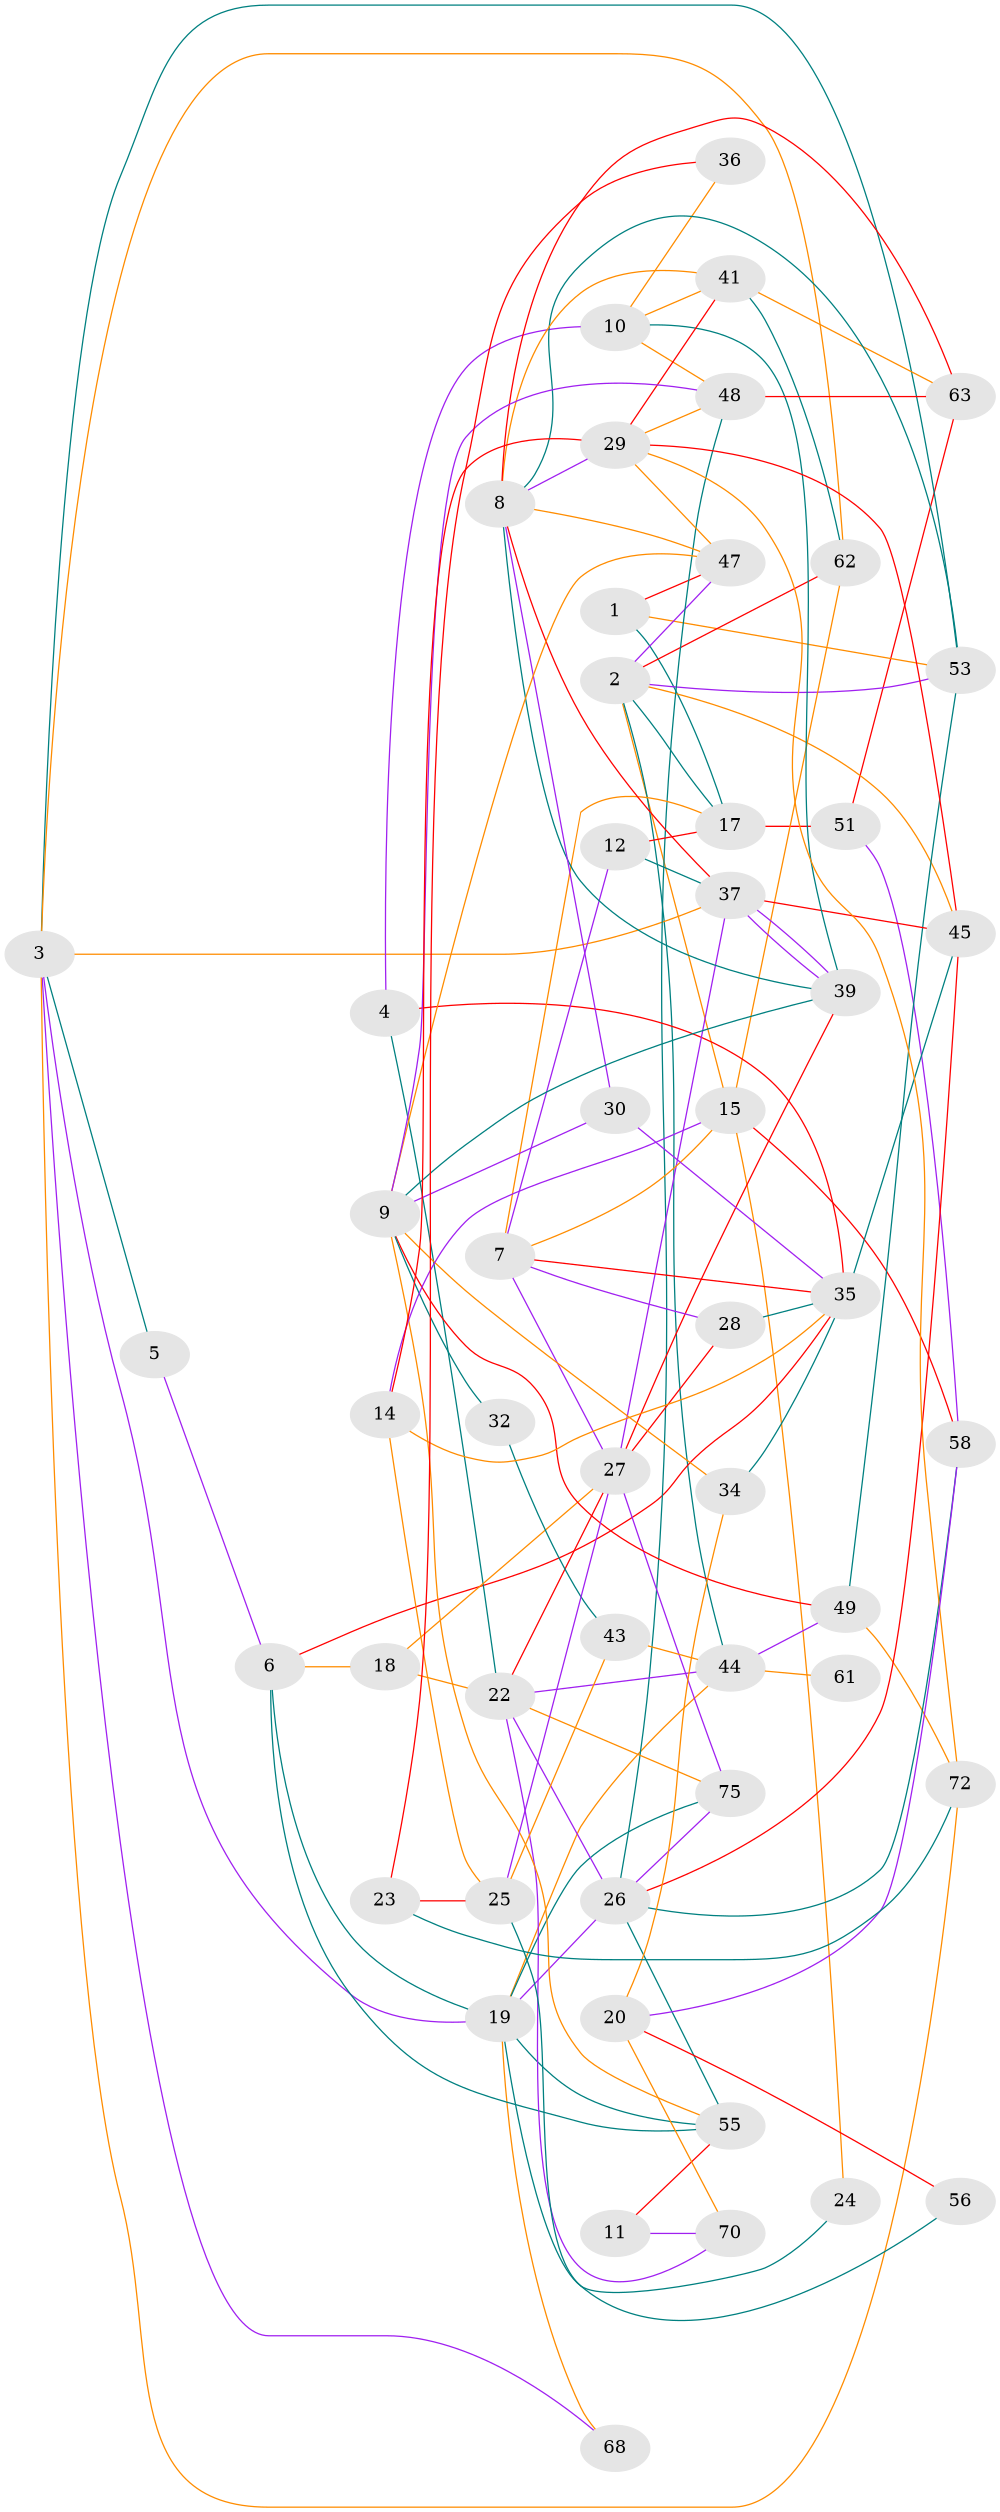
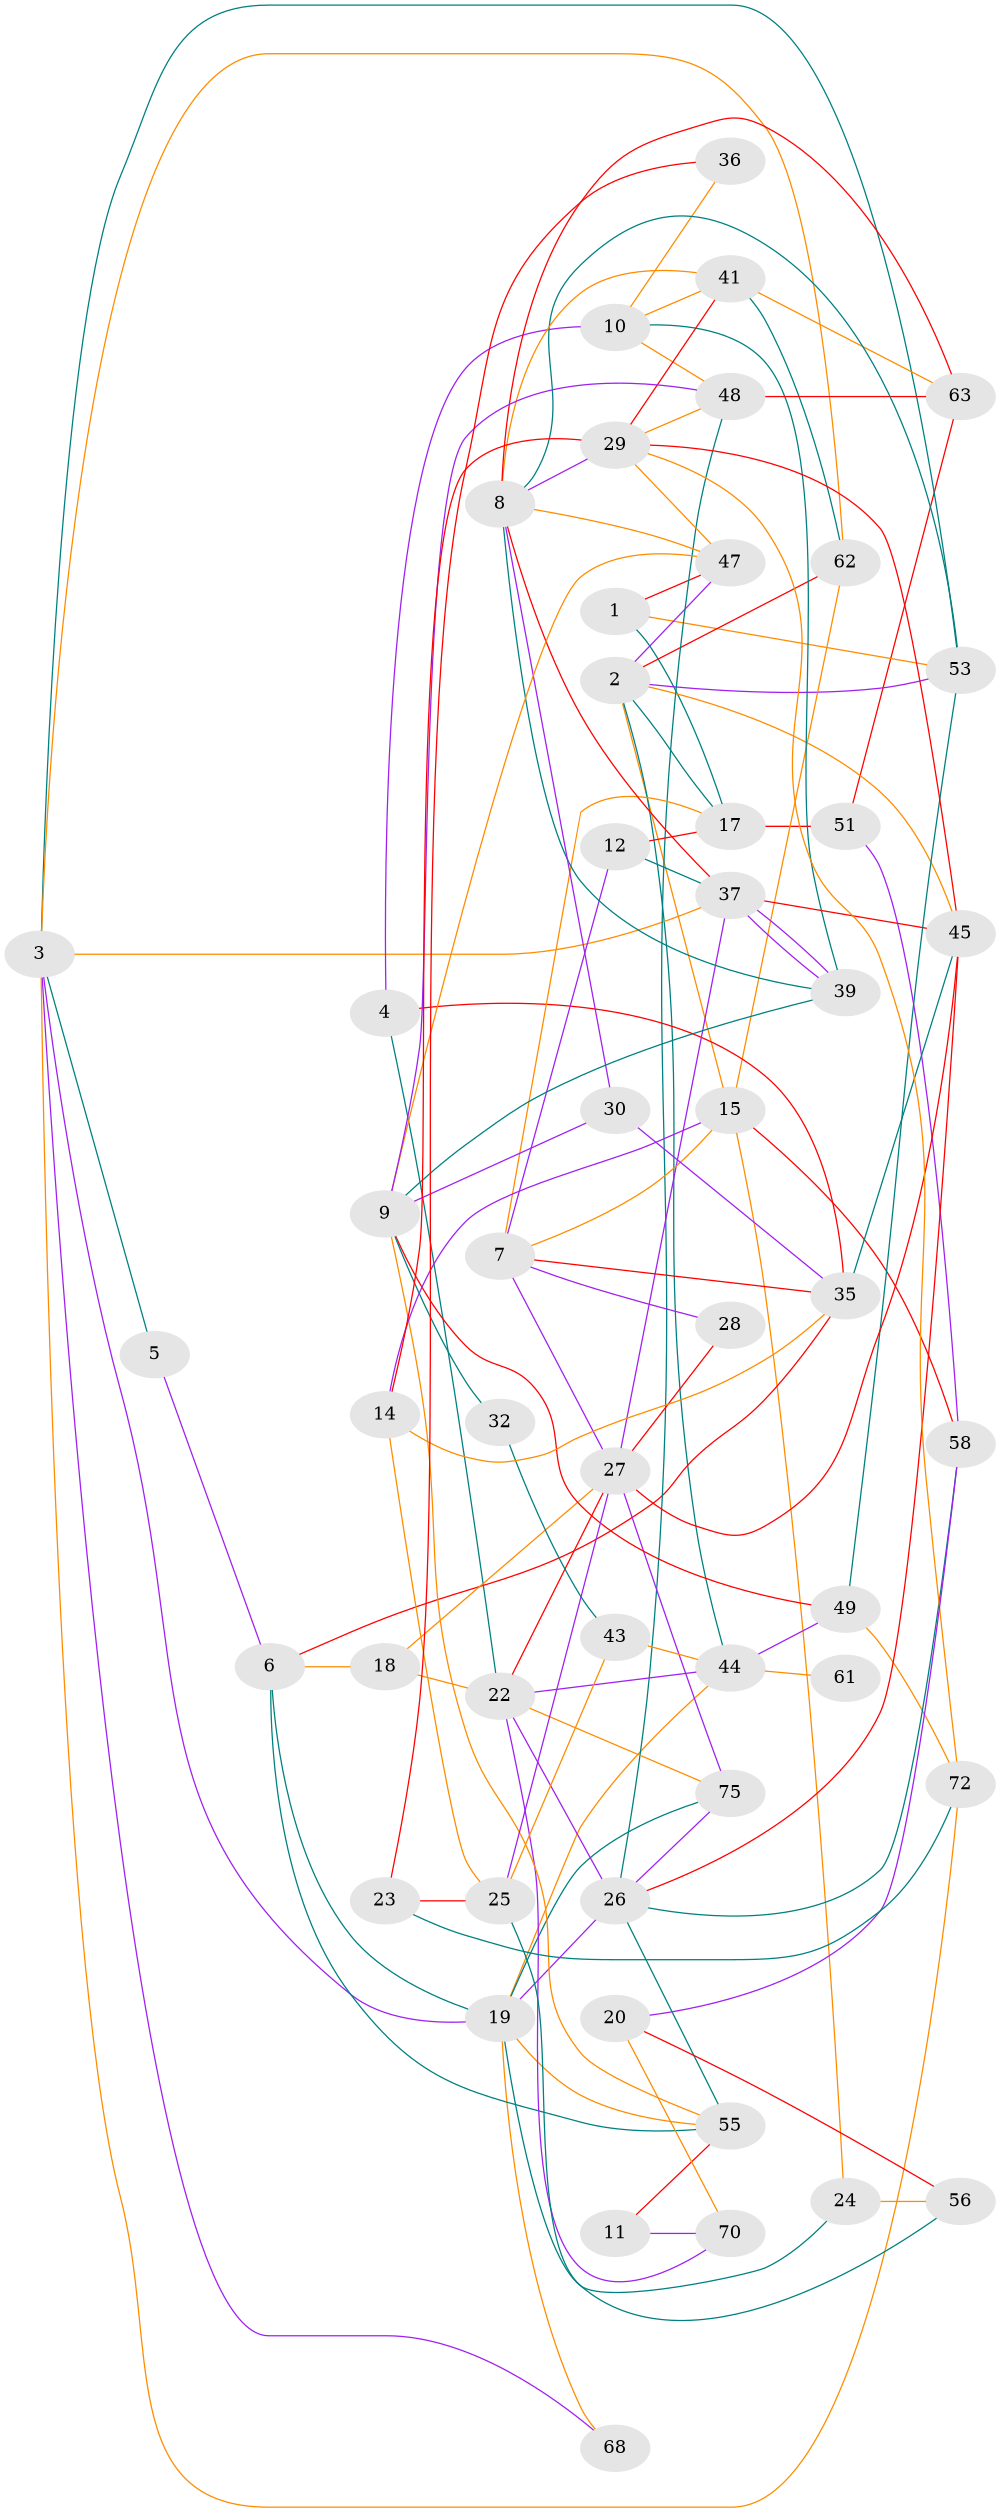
edge "39" -- "27": now "45" -- "27"
edge "35" -- "28": removed
node "34": removed
edge "19" -- "55": color teal -> darkorange
edge "24" -- "56": added
